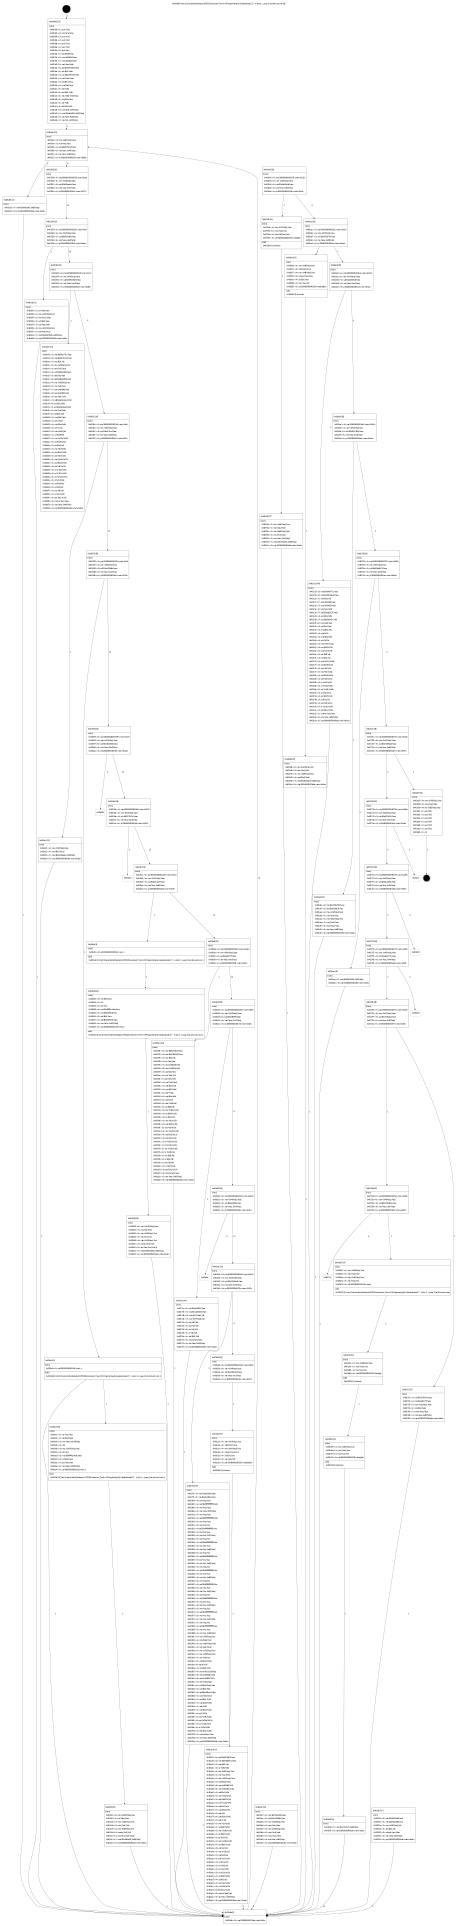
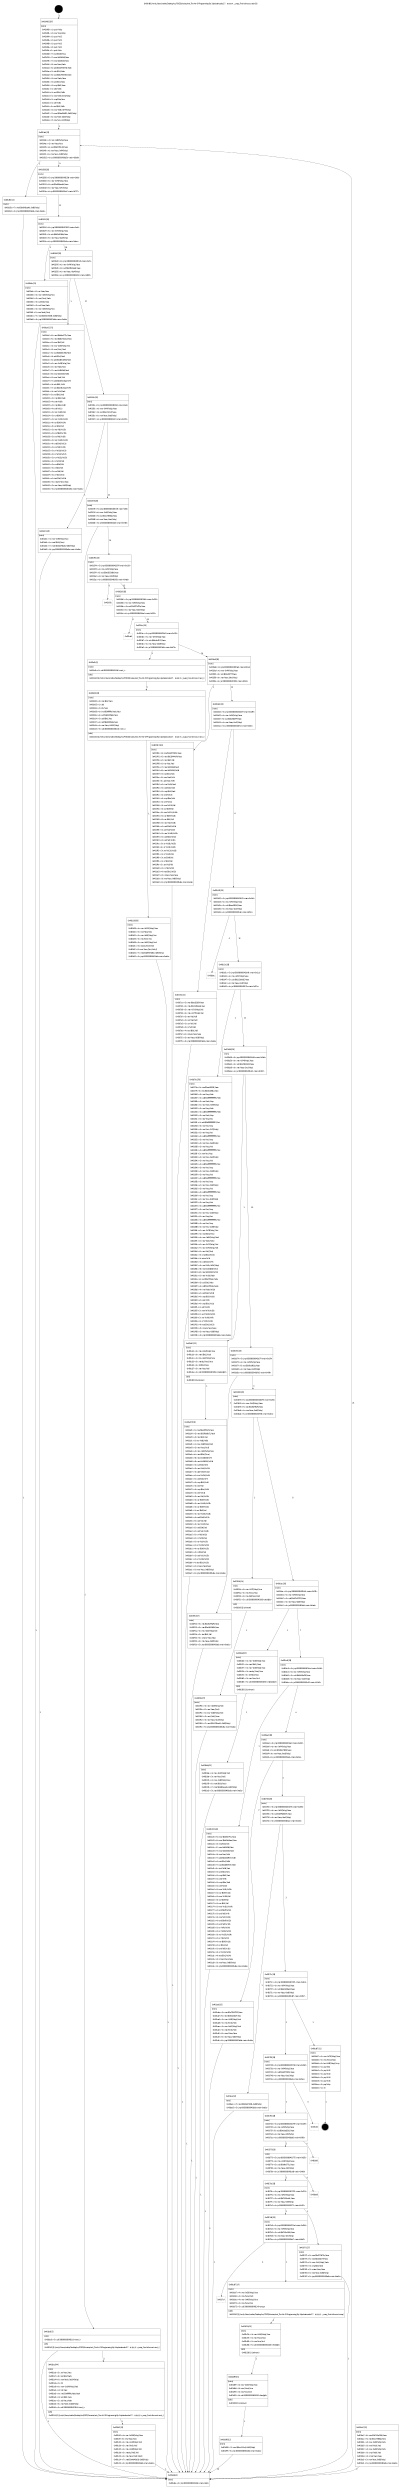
node "0x401674 [28]": added
